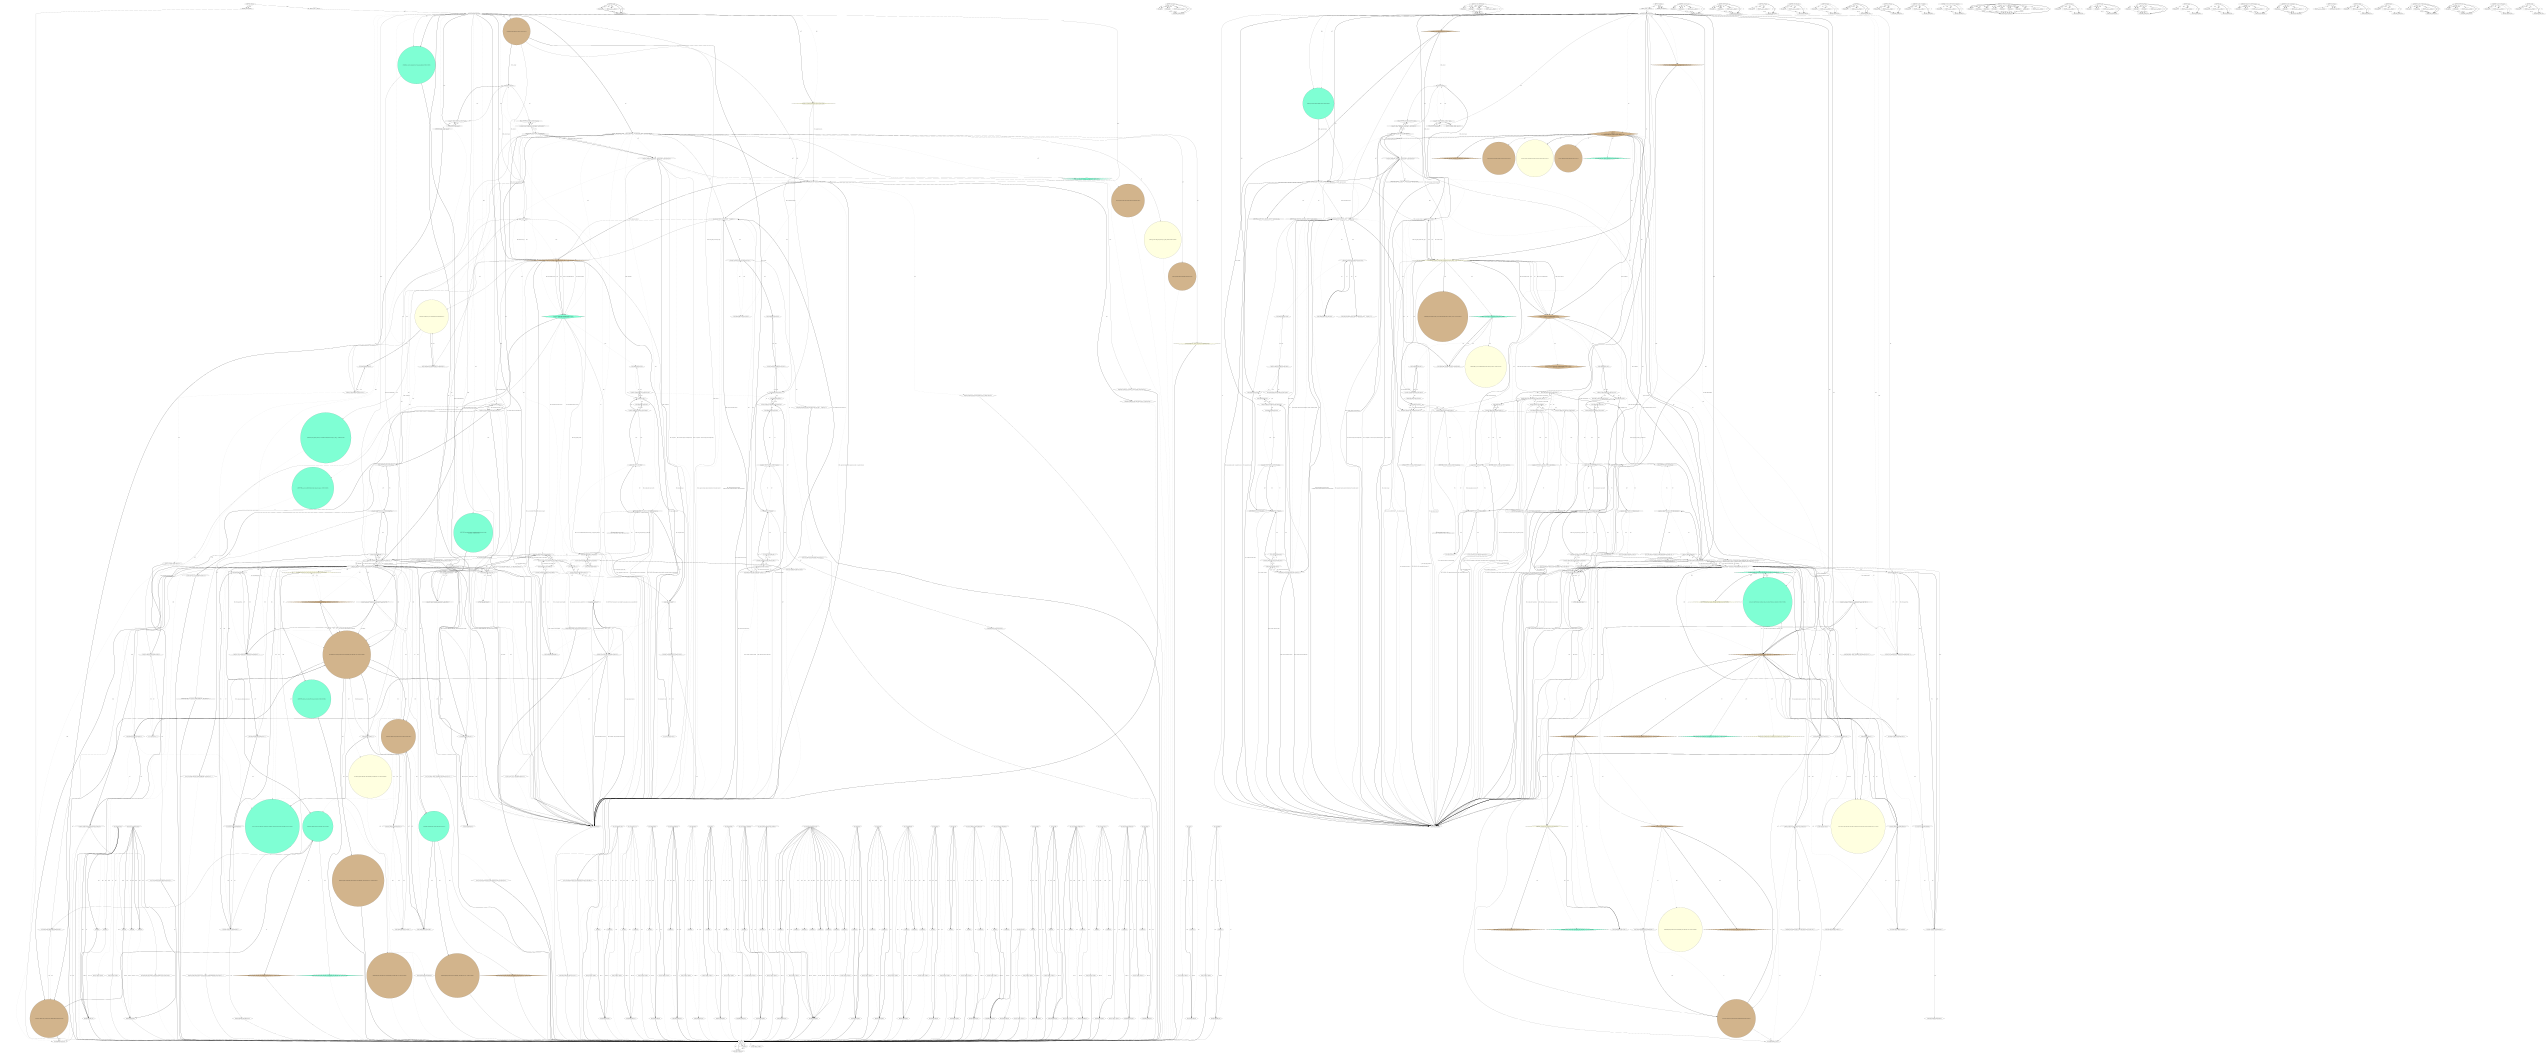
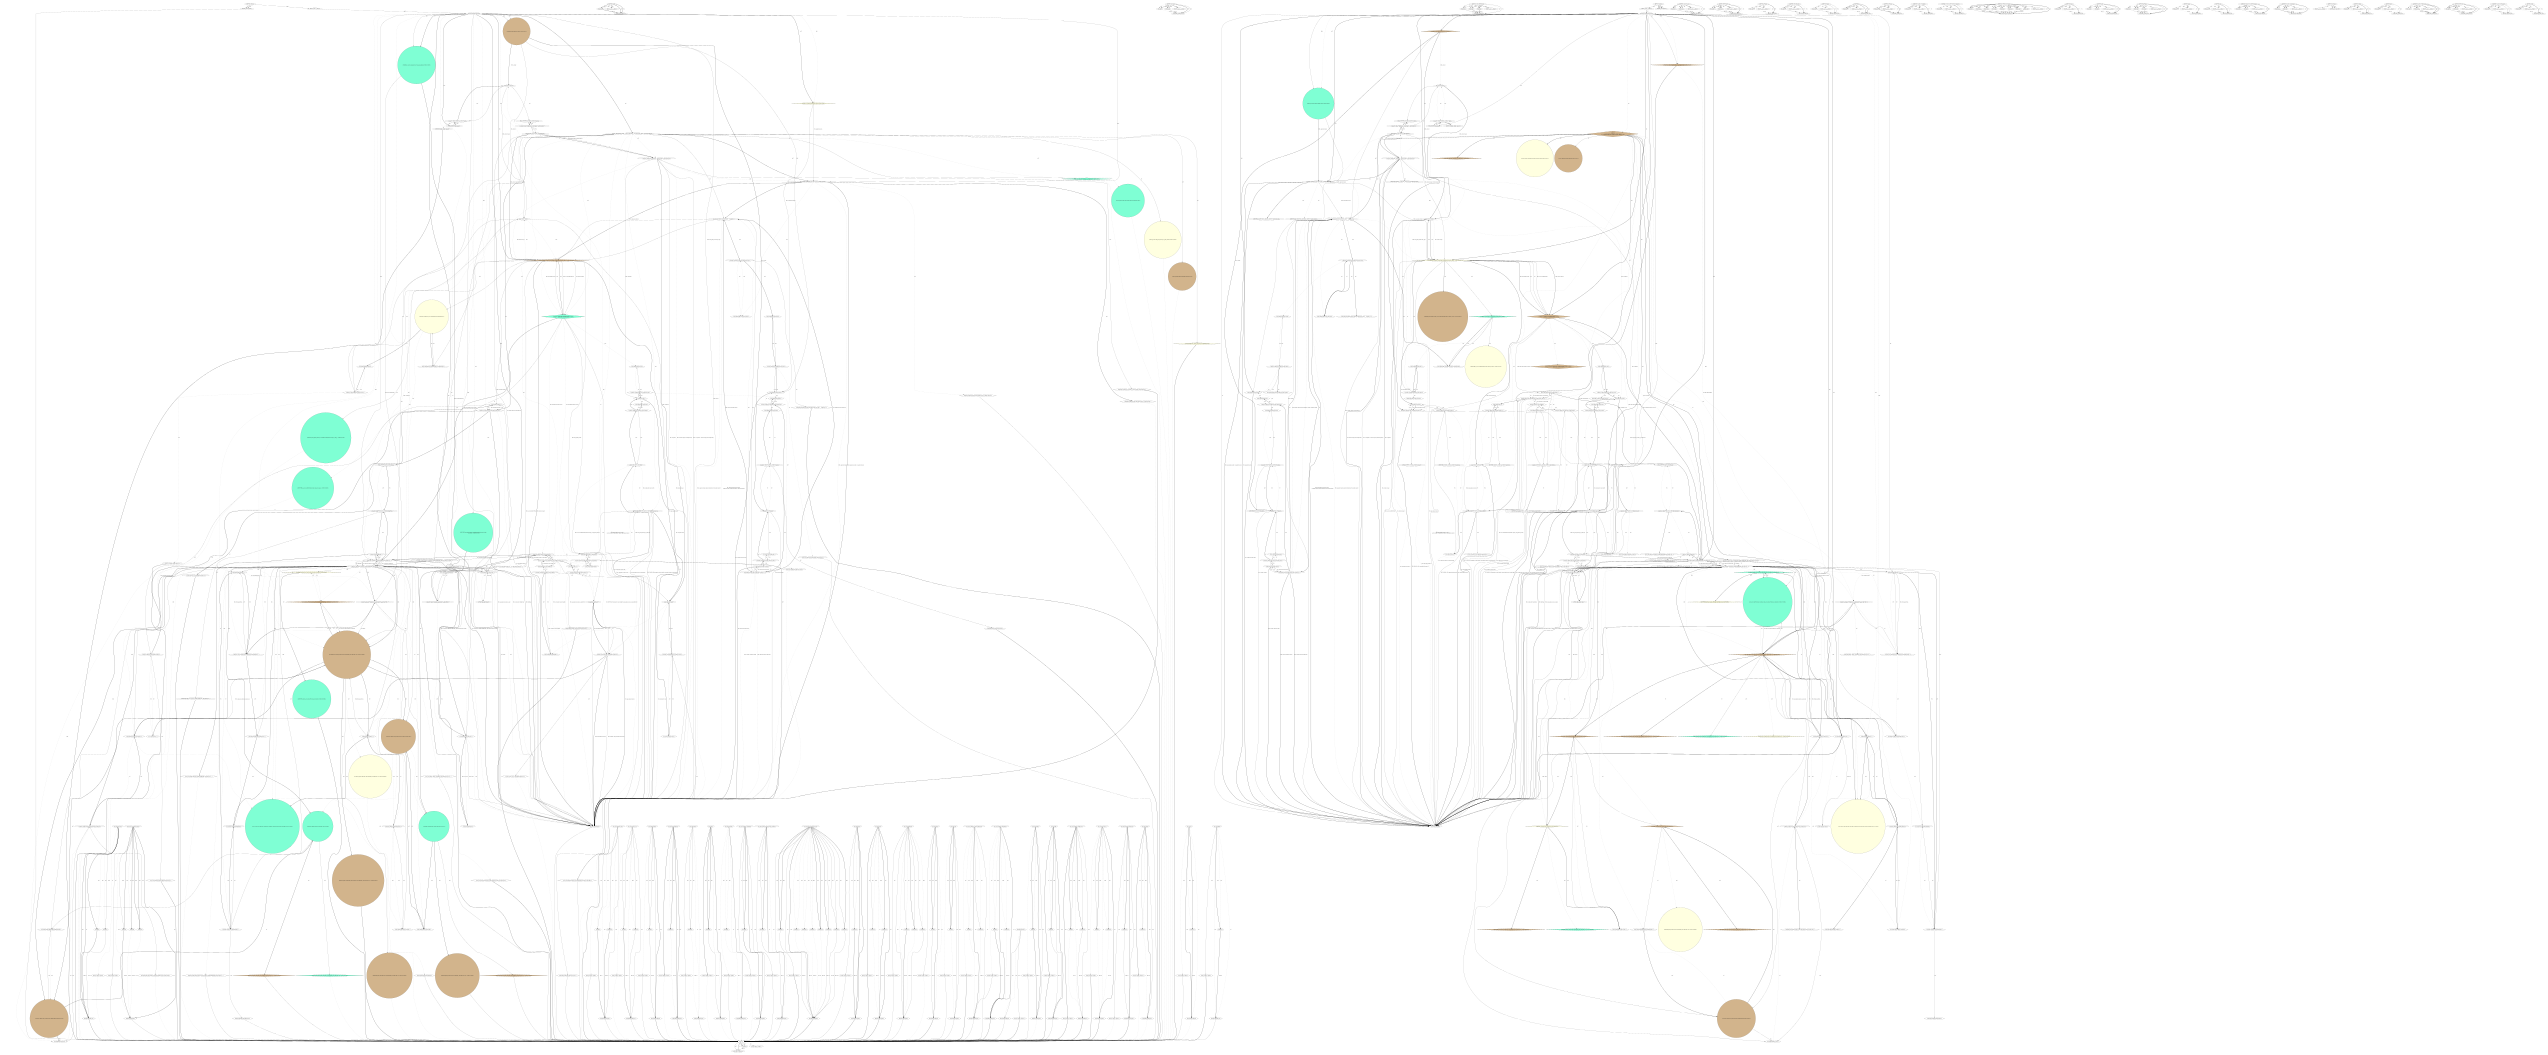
node "<(LOCAL,gfx.Rect read_pixels_bounds: gfx.Rect)<SUB>6</SUB>>": removed
node "<(LOCAL,unsigned char* pixels: unsigned char*)<SUB>22</SUB>>": removed
node "<(LOCAL,gfx.Rect read_pixels_bounds: gfx.Rect)<SUB>14</SUB>>": fillcolor tan -> aquamarine
